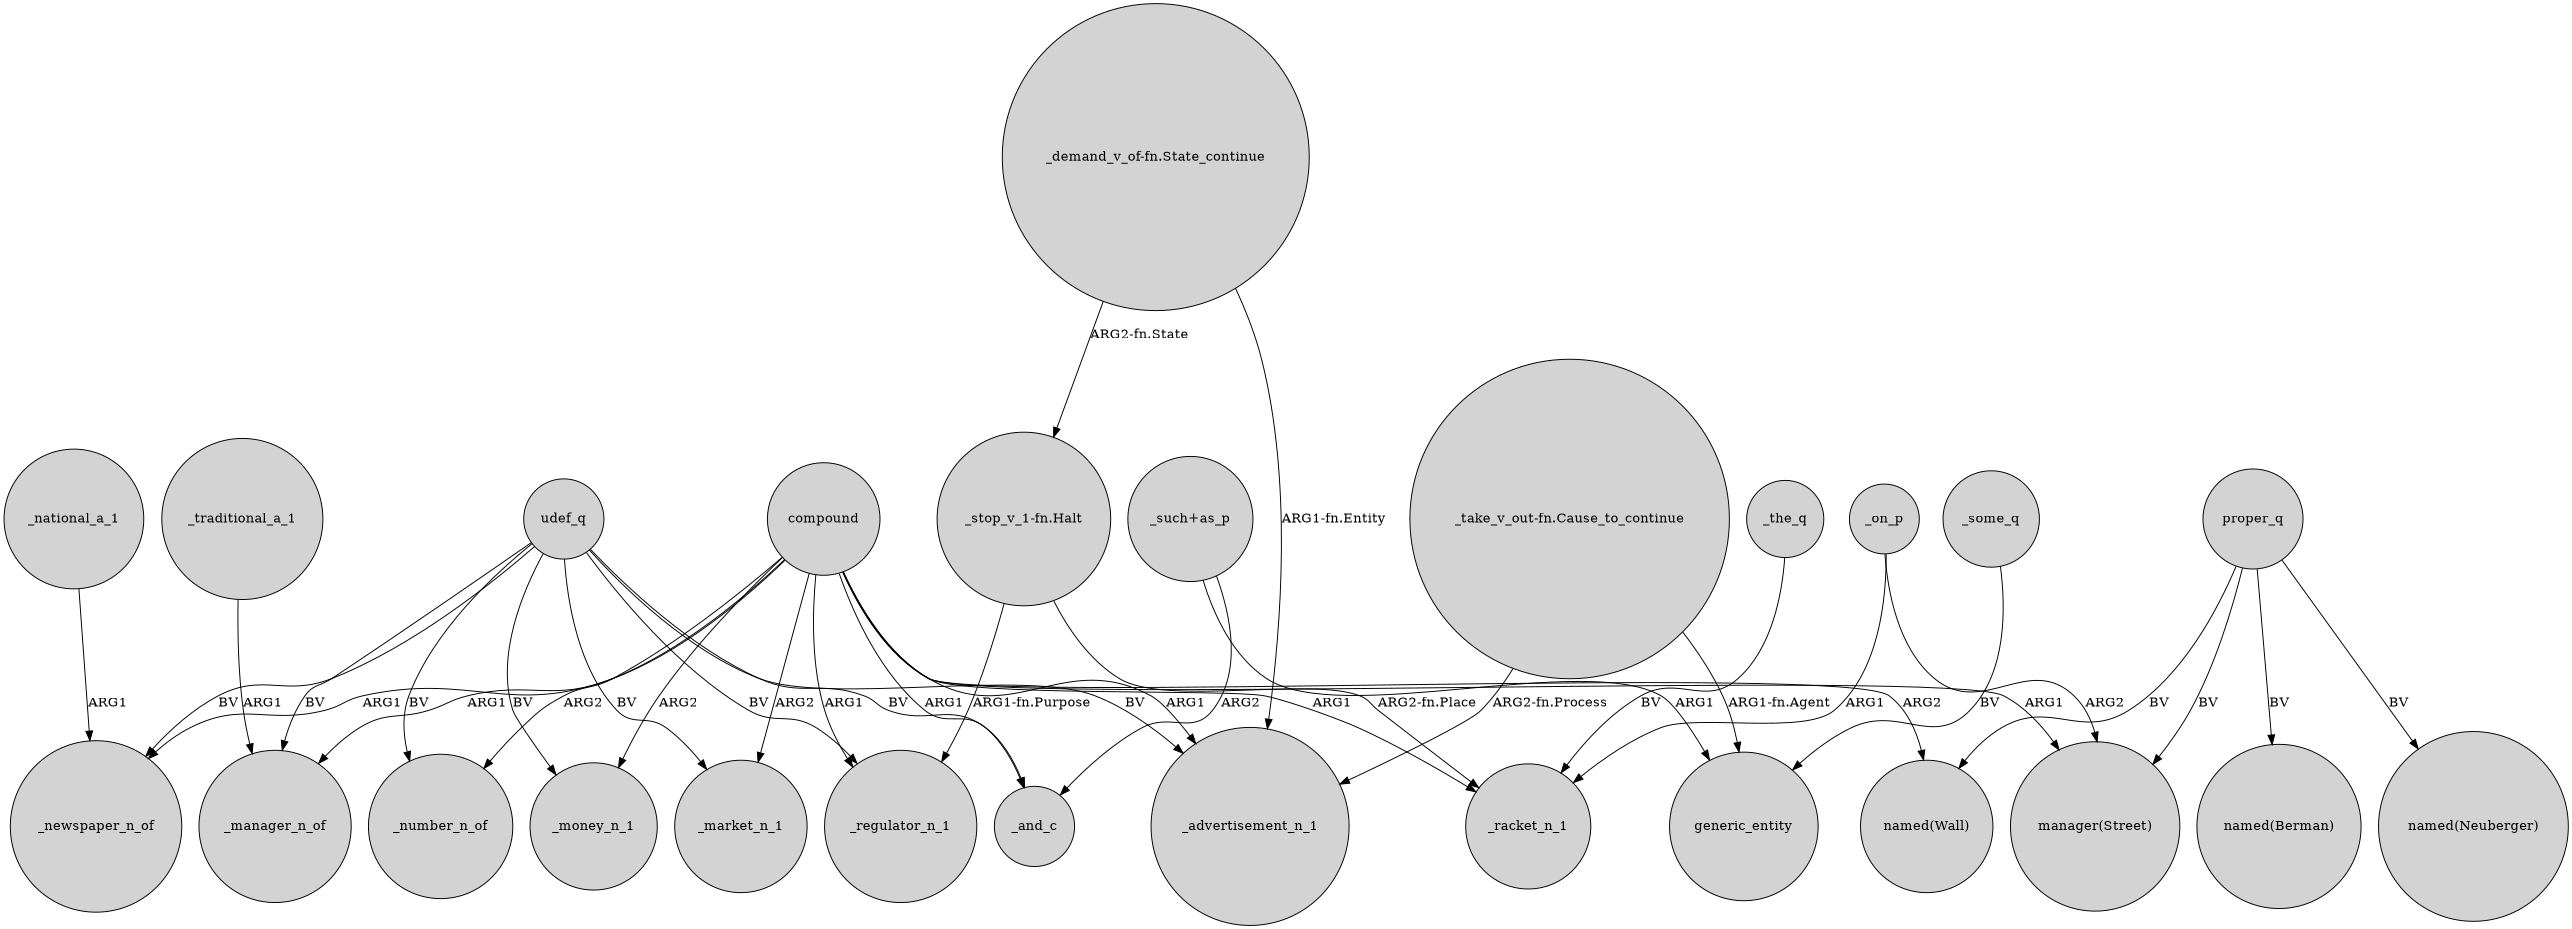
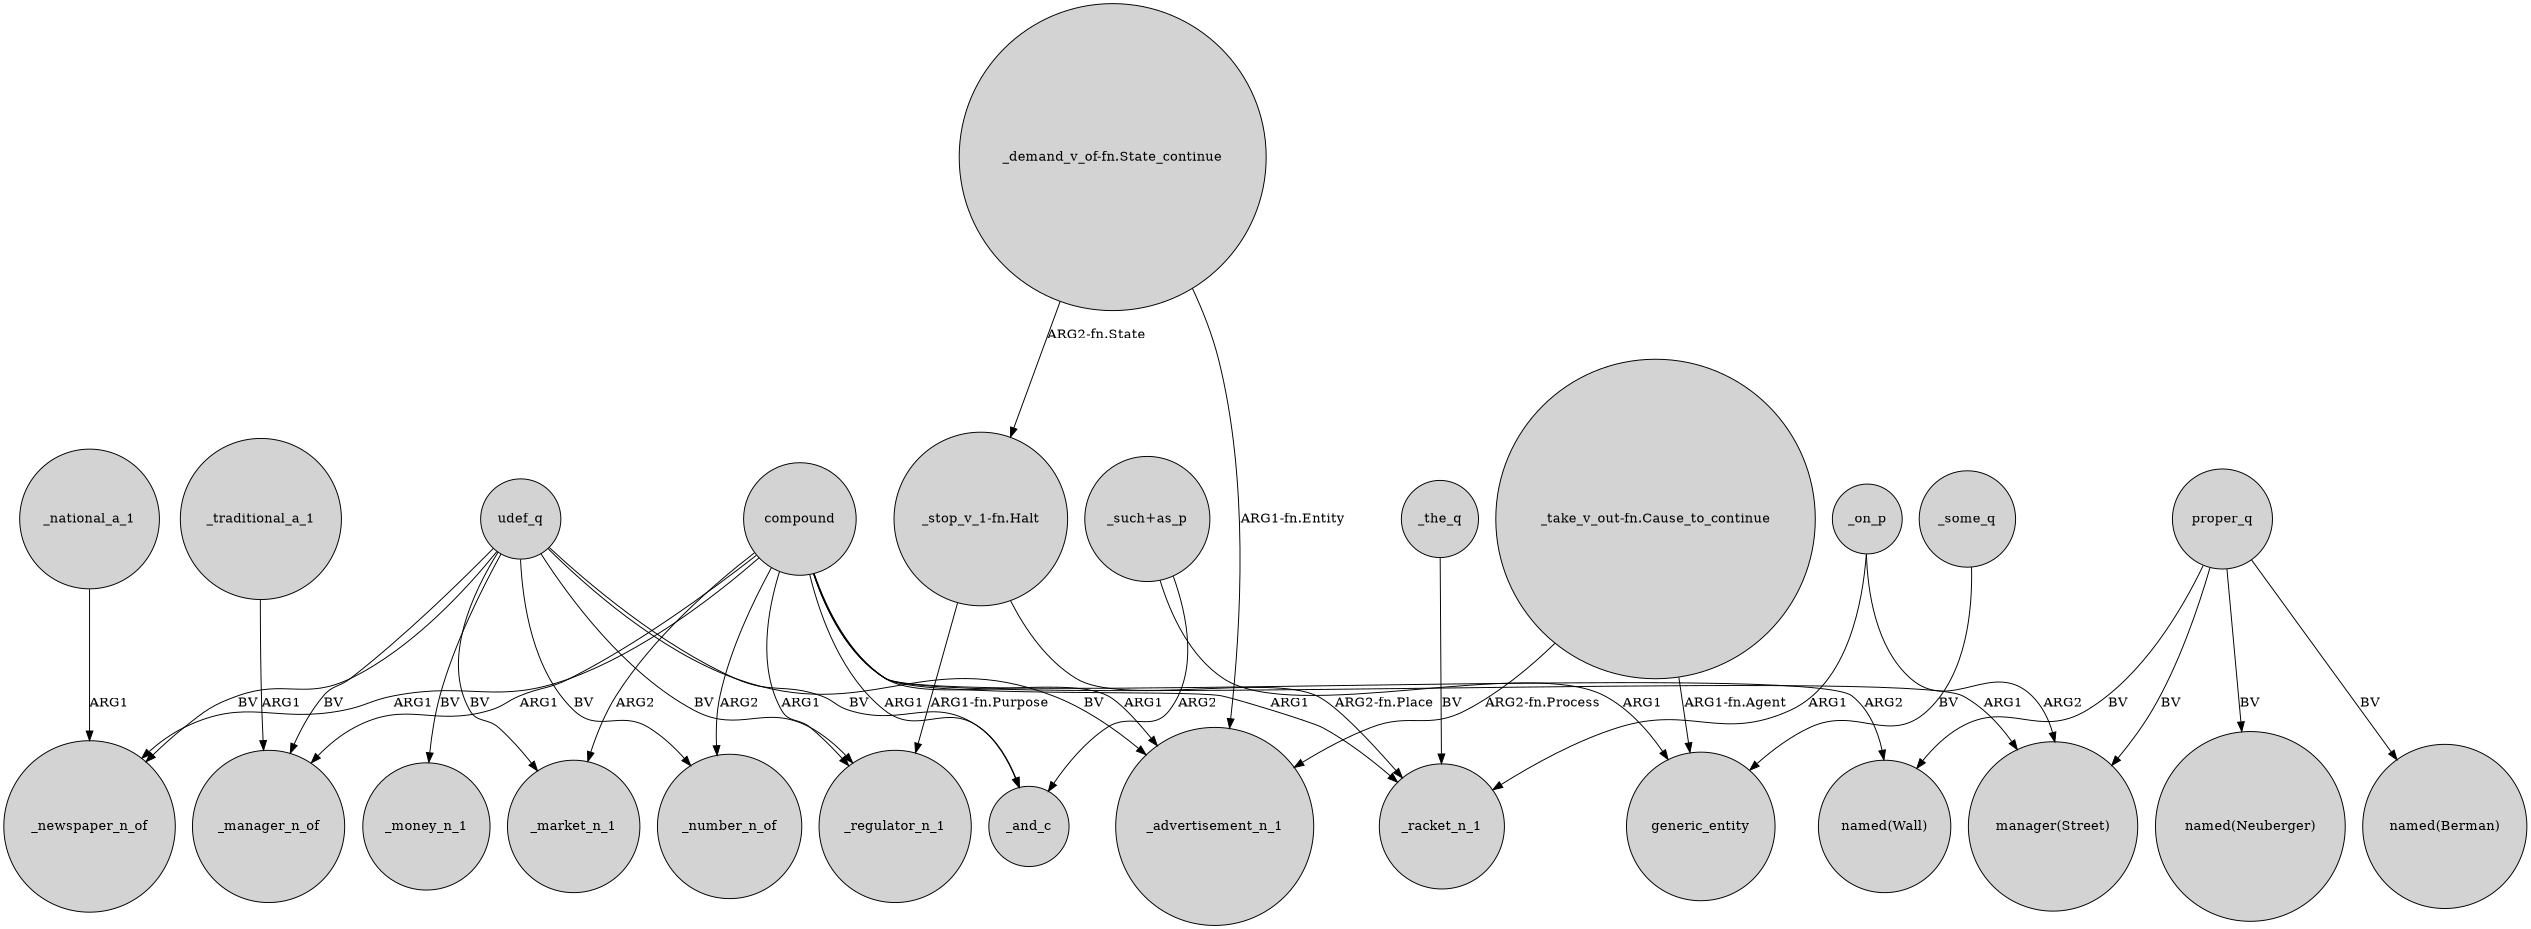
edge "compound" -> "_money_n_1": removed, label "ARG2"
